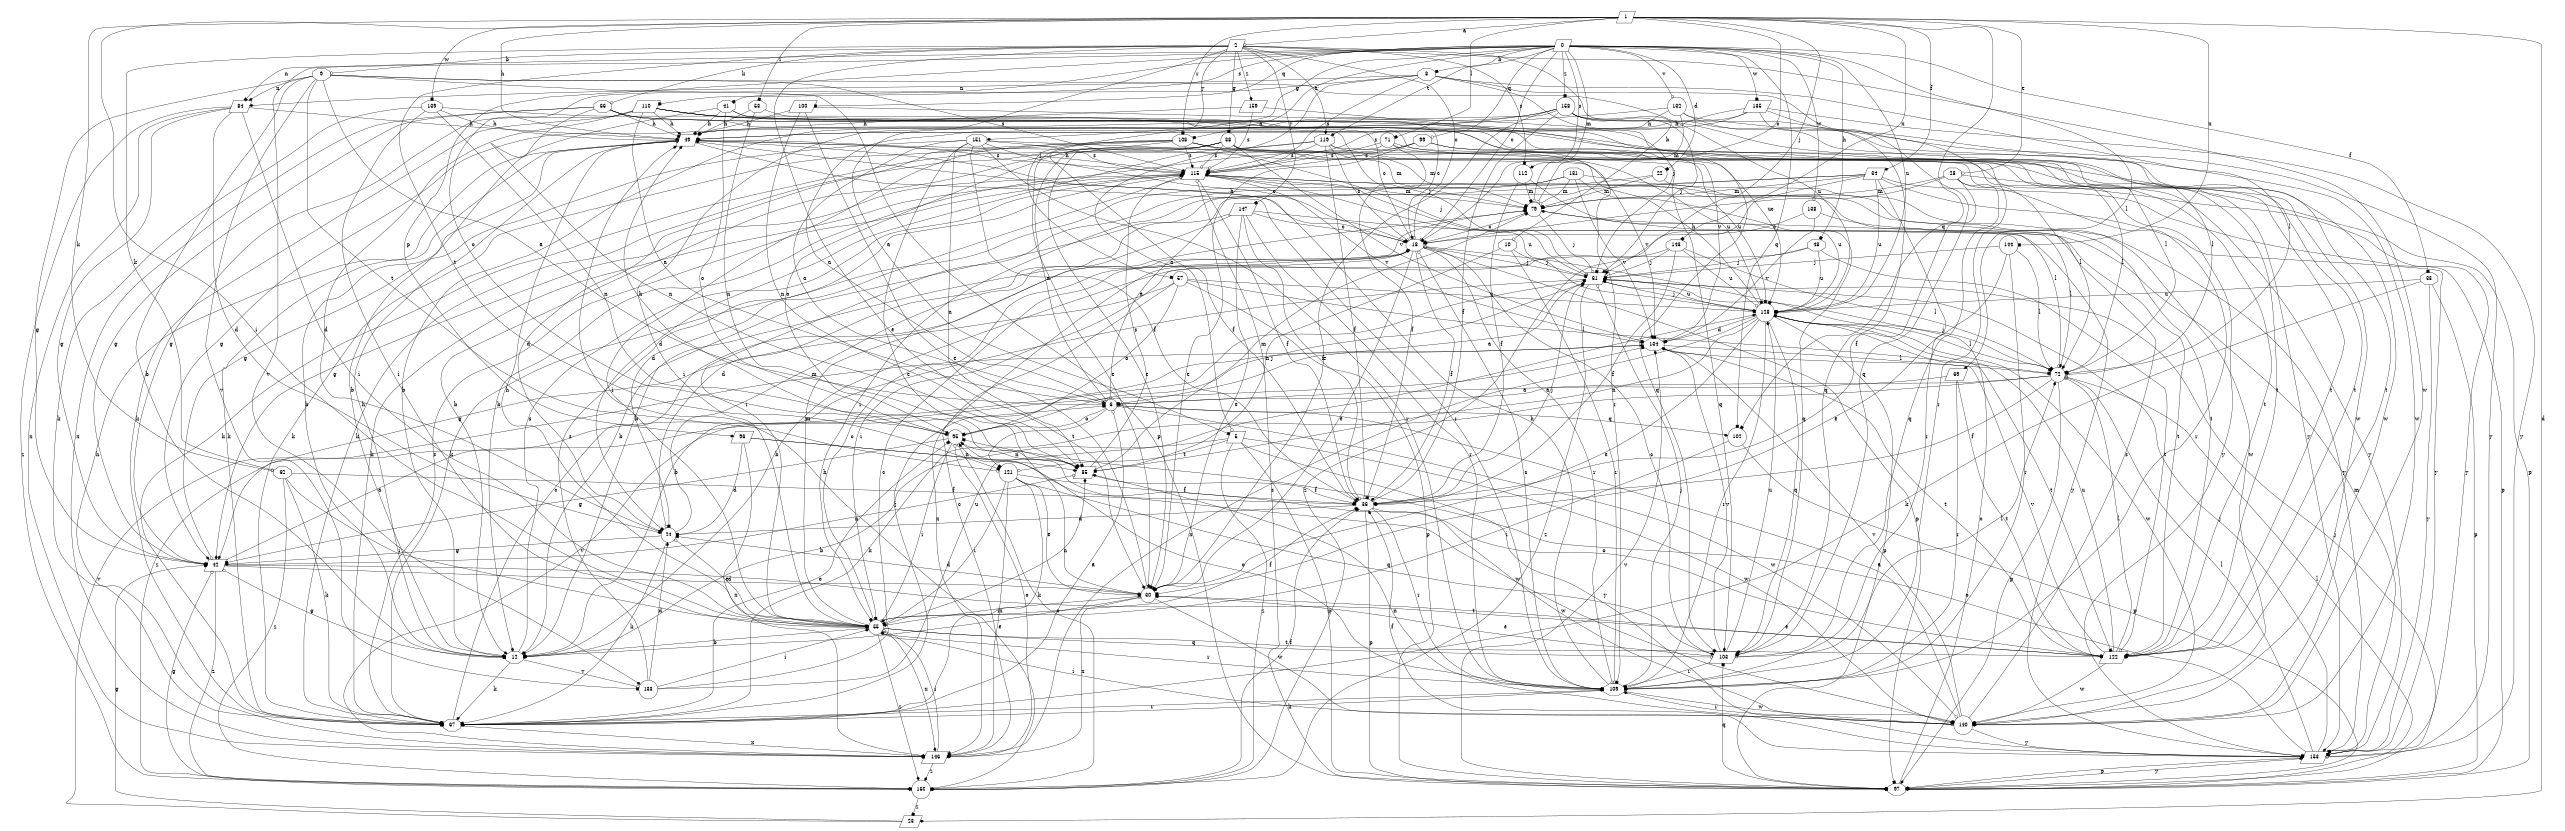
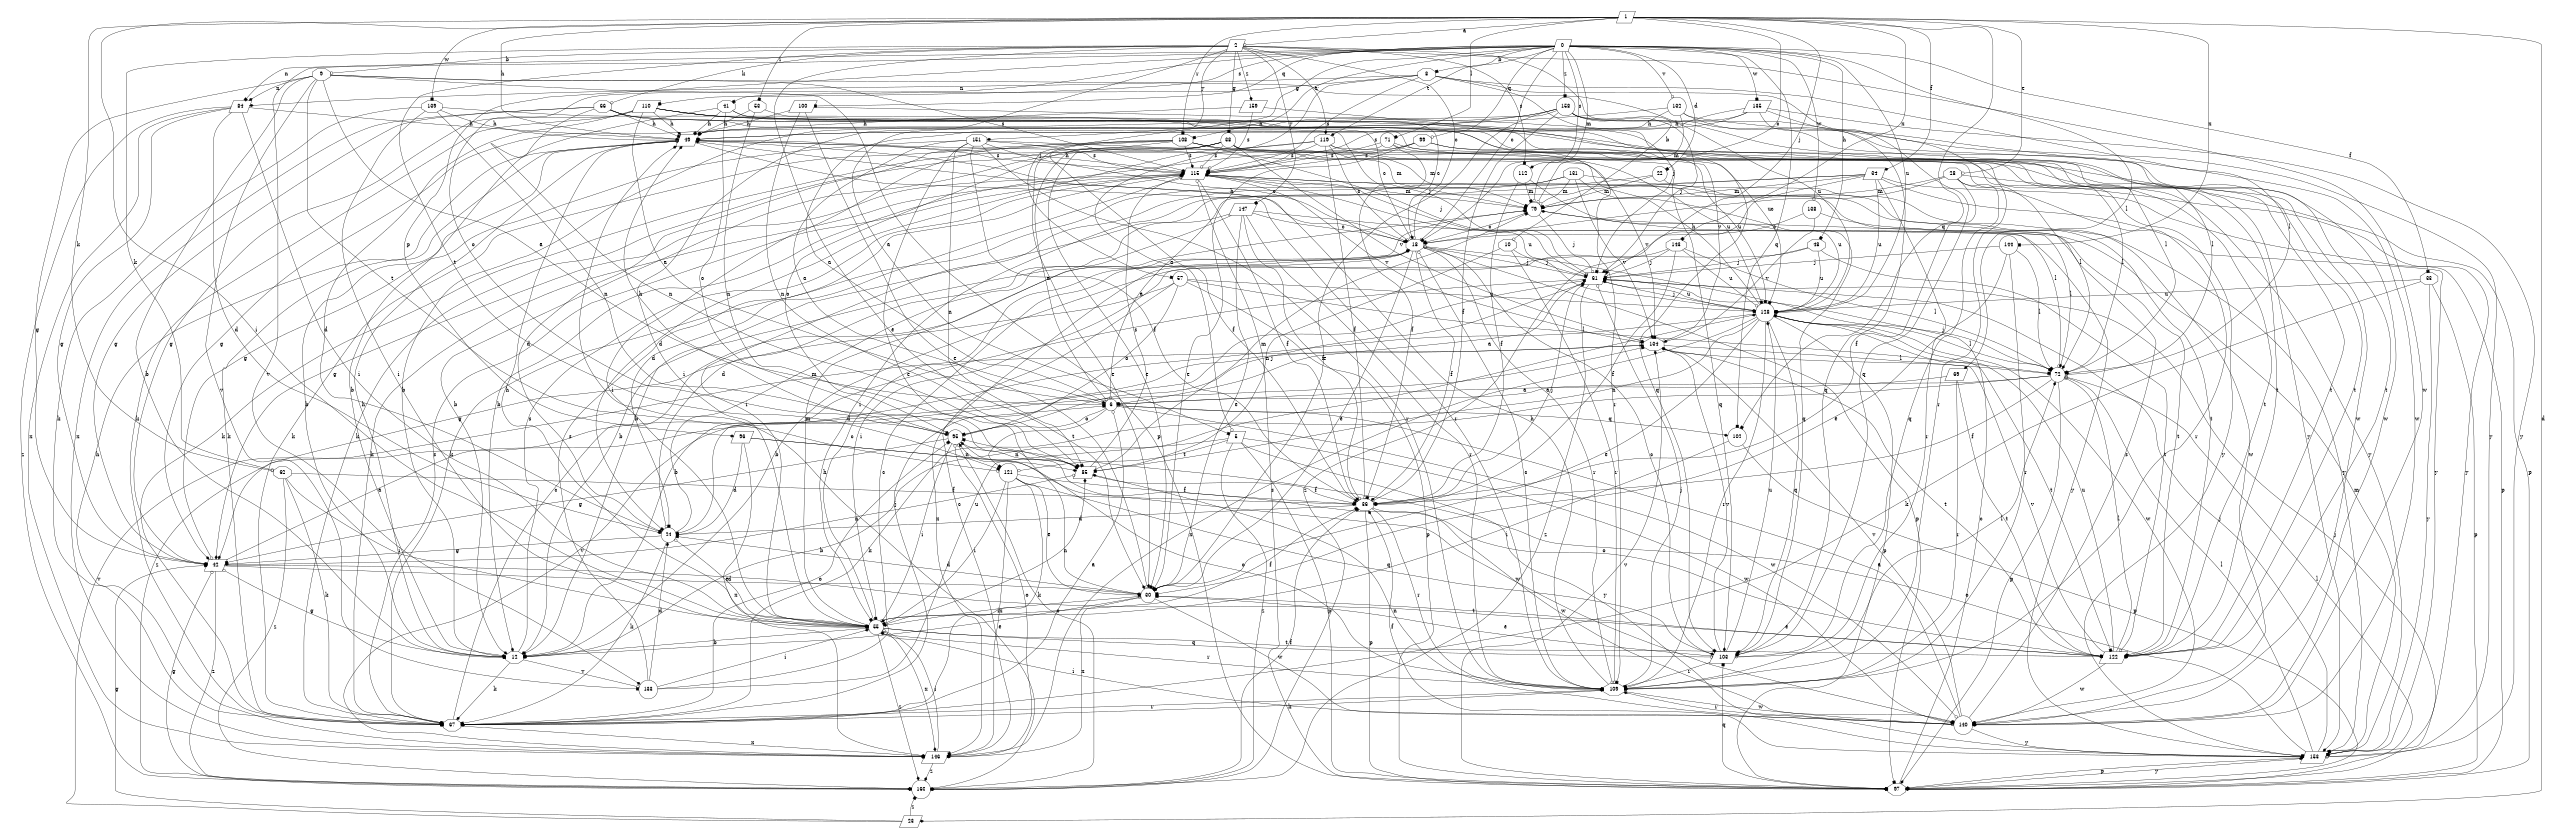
edge "128" -> "134": now "128" -> "24"
edge "160" -> "23": reversed
